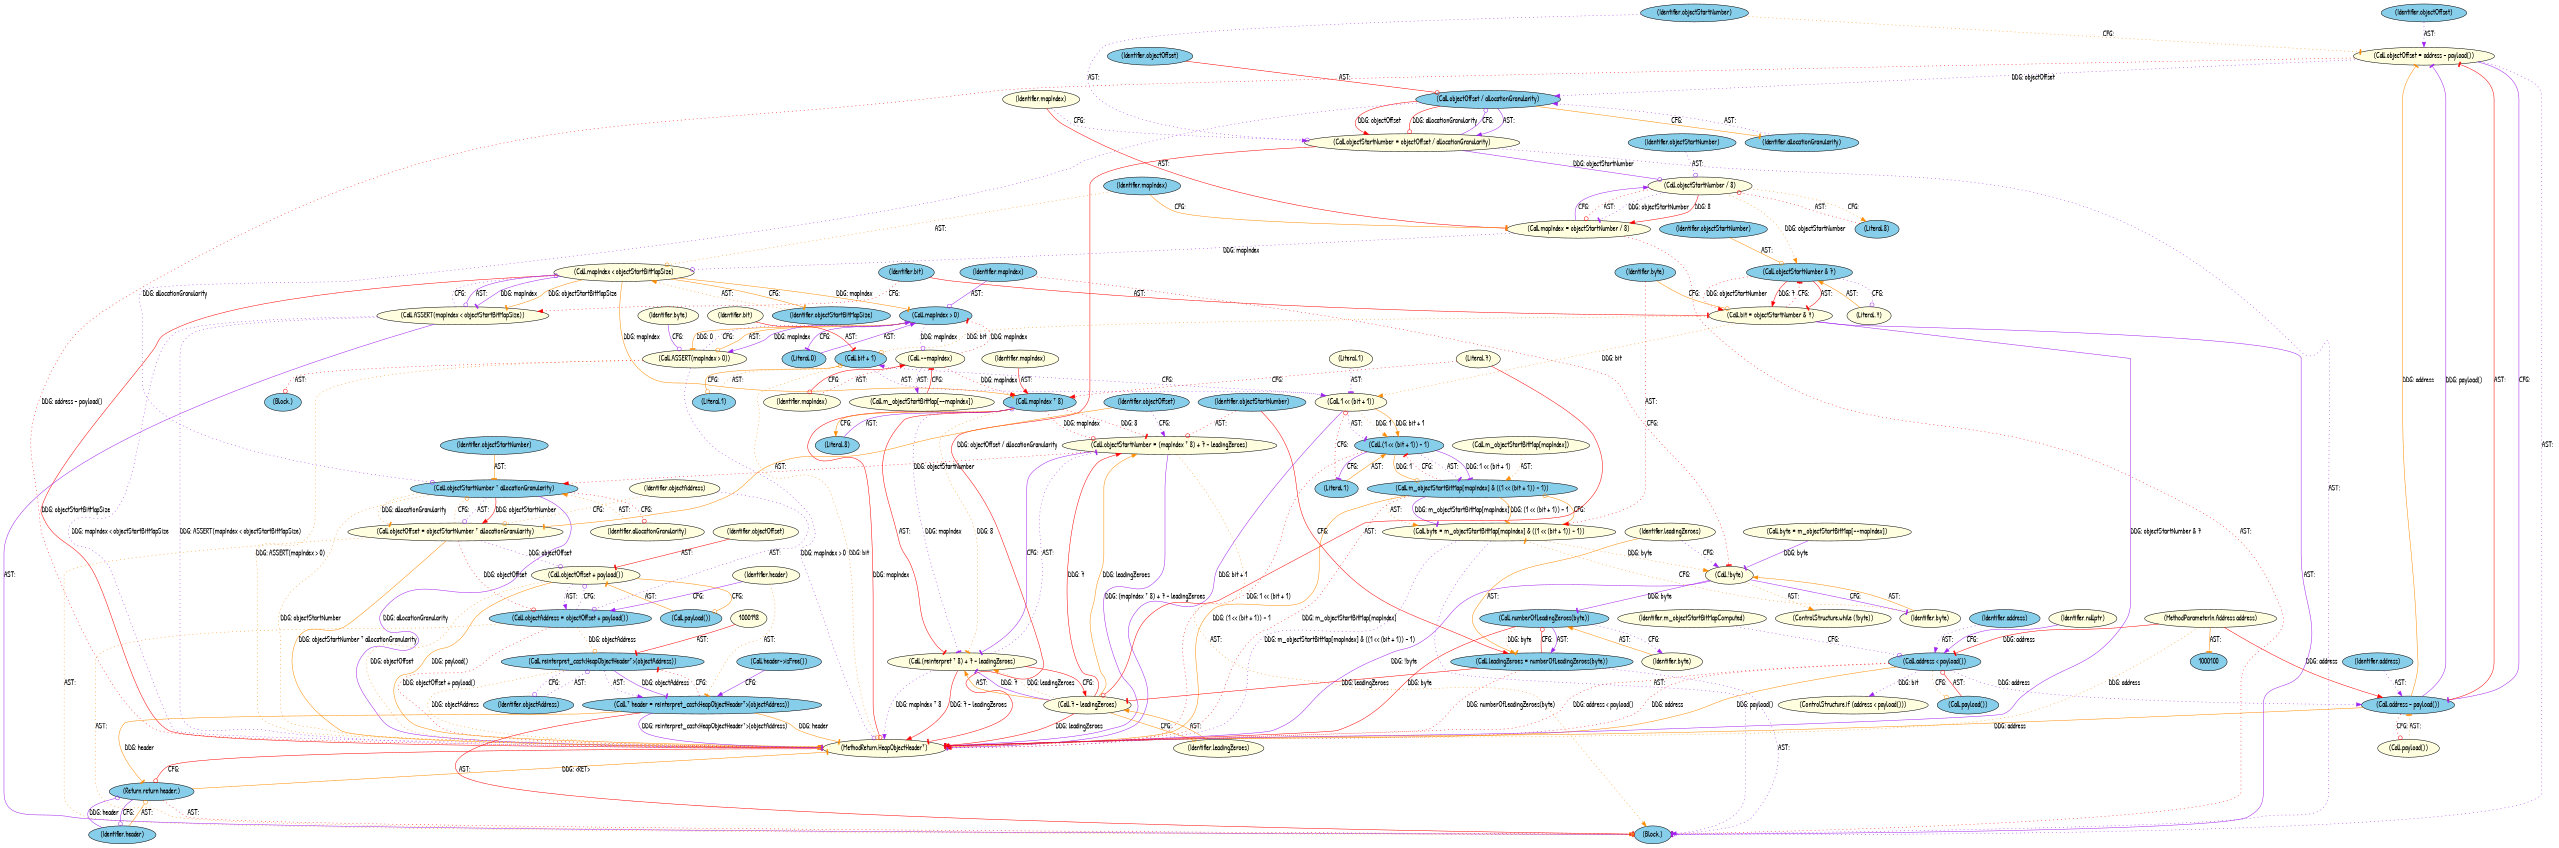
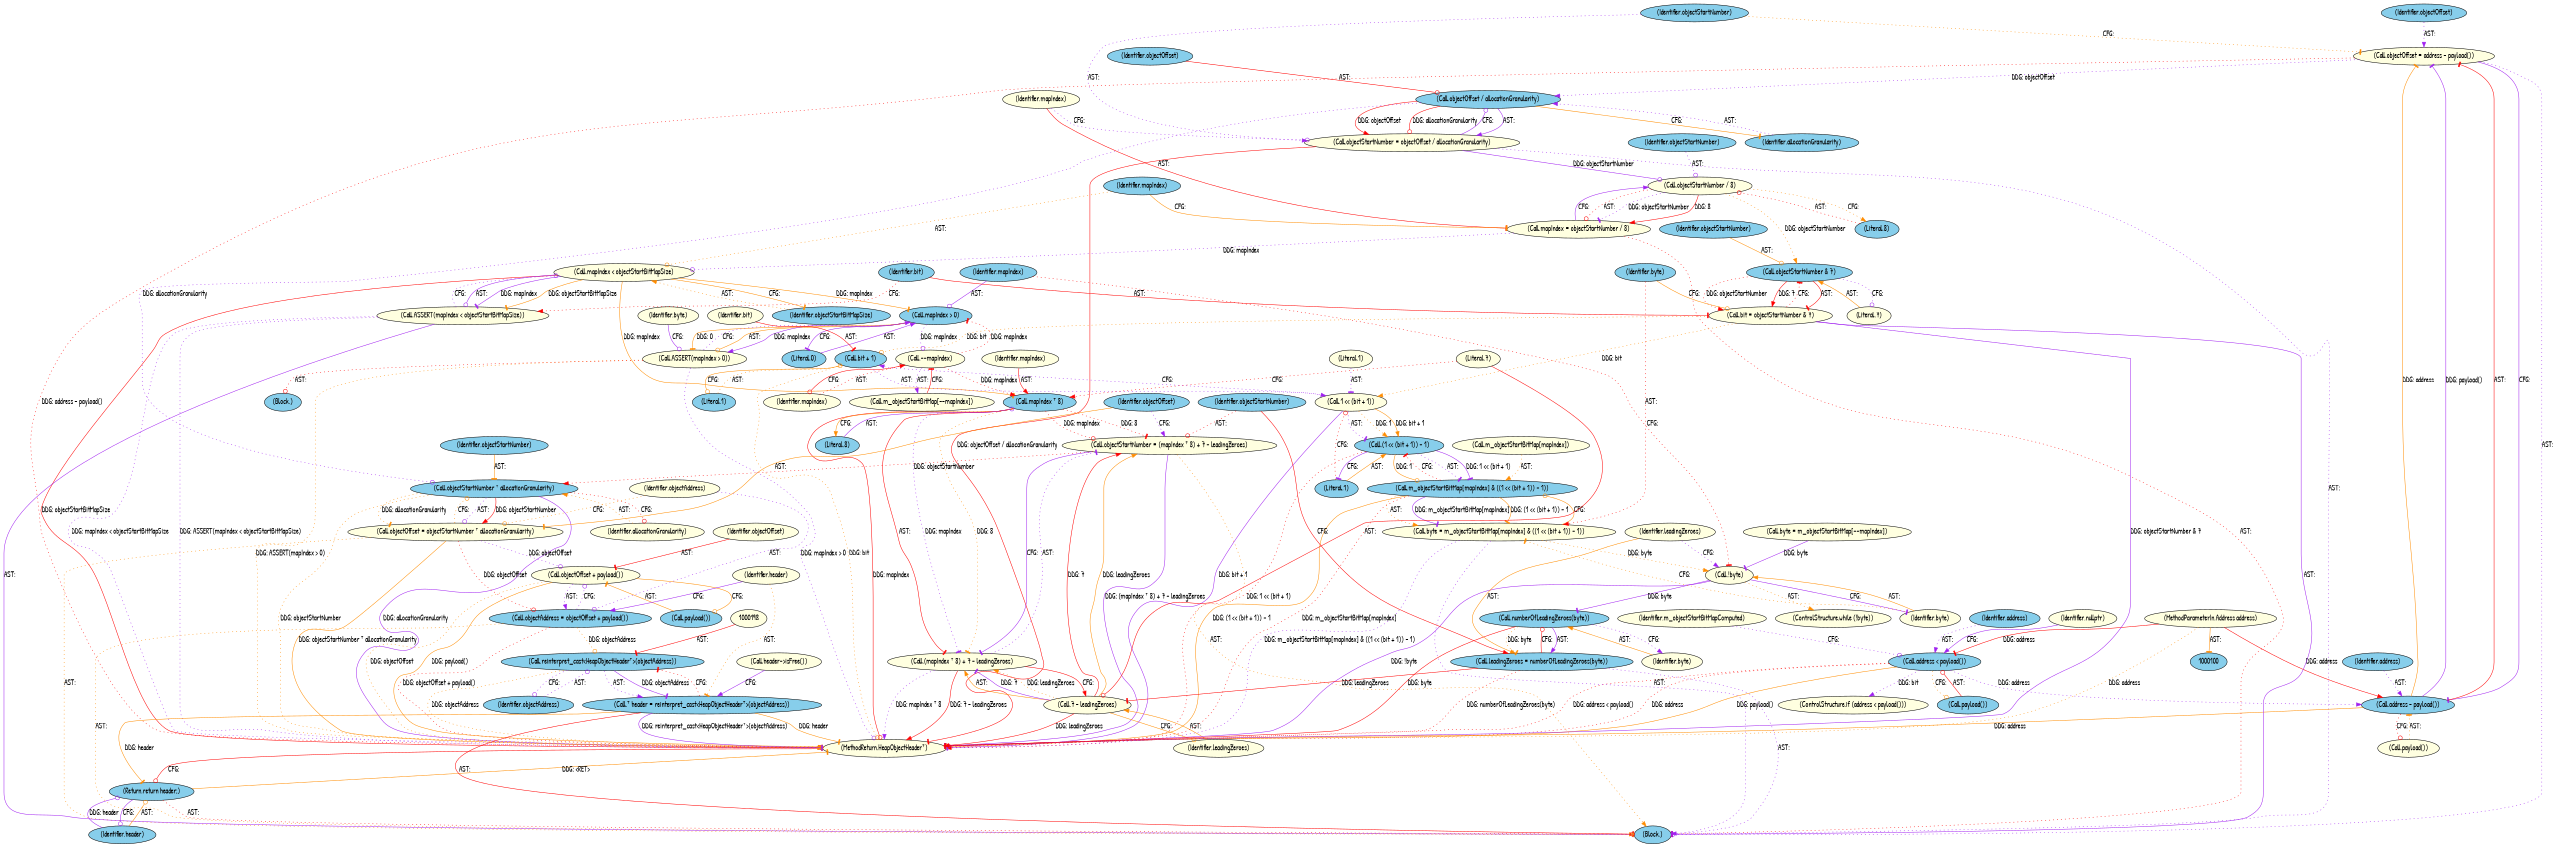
node "(Call,header->isFree())": fillcolor skyblue -> lightyellow
node "(Call,(reinterpret * 8) + 7 - leadingZeroes)": label "(Call,(reinterpret * 8) + 7 - leadingZeroes)" -> "(Call,(mapIndex * 8) + 7 - leadingZeroes)"
